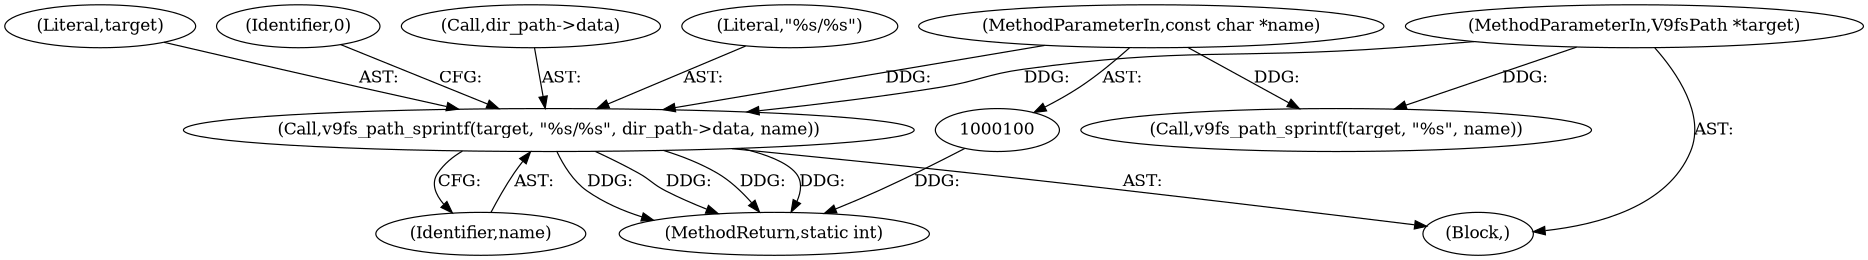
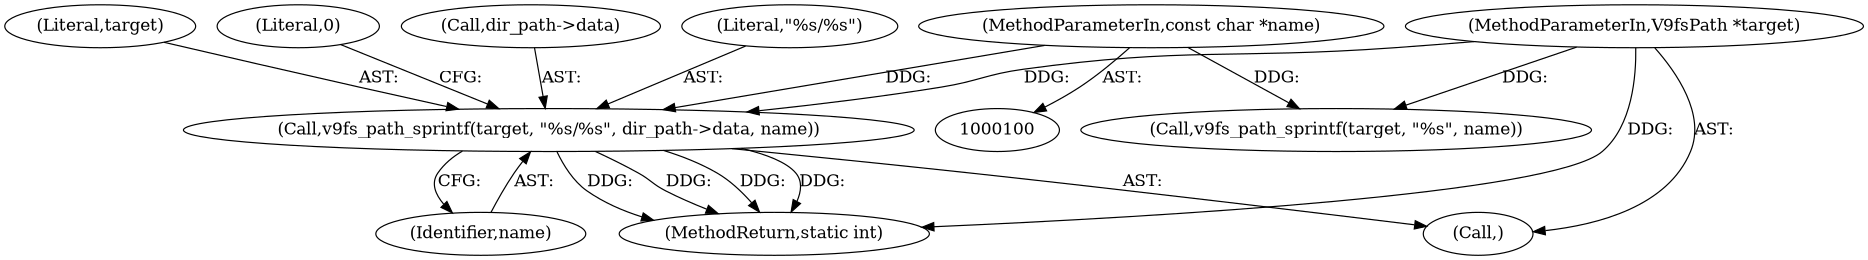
node "(Identifier,0)": label "(Identifier,0)" -> "(Literal,0)"
edge "1000100" -> "(MethodReturn,static int)": now "(MethodParameterIn,V9fsPath *target)" -> "(MethodReturn,static int)"
node "(Block,)": label "(Block,)" -> "(Call,)"
